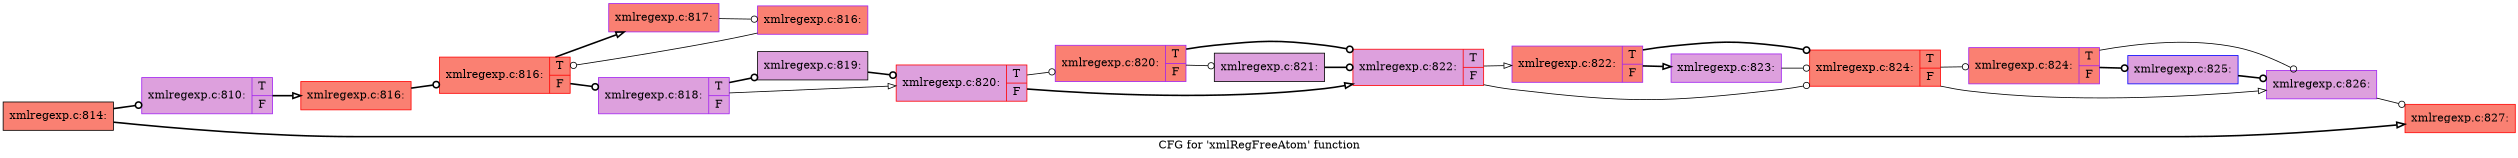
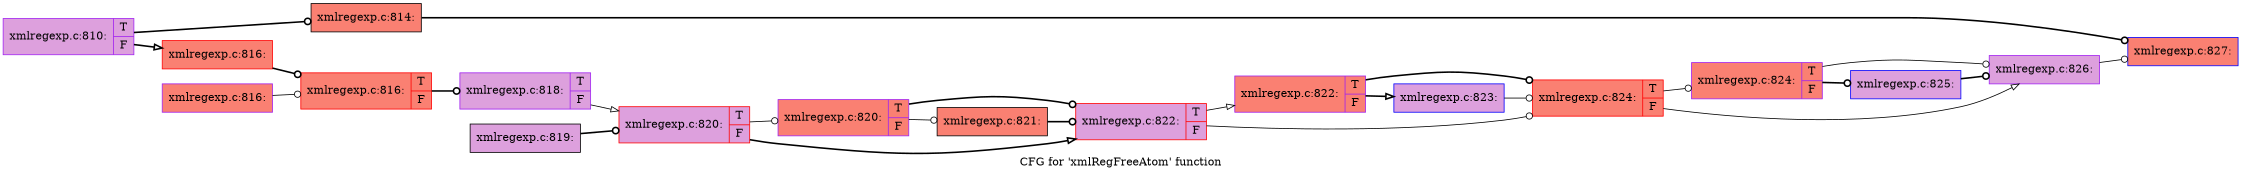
node "xmlregexp.c:817:": removed
node "xmlregexp.c:821:": fillcolor plum -> salmon
node "xmlregexp.c:823:": color purple -> blue
edge "xmlregexp.c:818:" -> "xmlregexp.c:819:": removed
edge "xmlregexp.c:814:" -> "xmlregexp.c:810:": reversed
node "xmlregexp.c:827:": color red -> blue
edge "xmlregexp.c:814:" -> "xmlregexp.c:827:": arrowhead onormal -> odot
